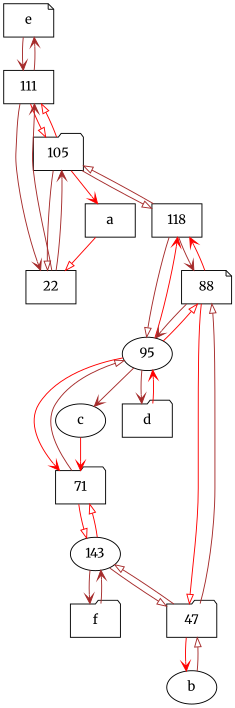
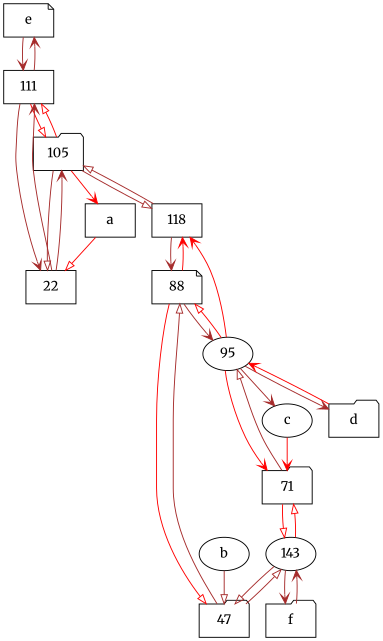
edge "118" -> "95": removed
edge "47" -> "b": removed
